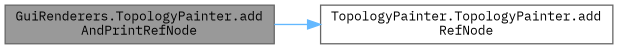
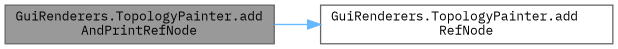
node "TopologyPainter.TopologyPainter.add RefNode": label "TopologyPainter.TopologyPainter.add RefNode" -> "GuiRenderers.TopologyPainter.add RefNode"
